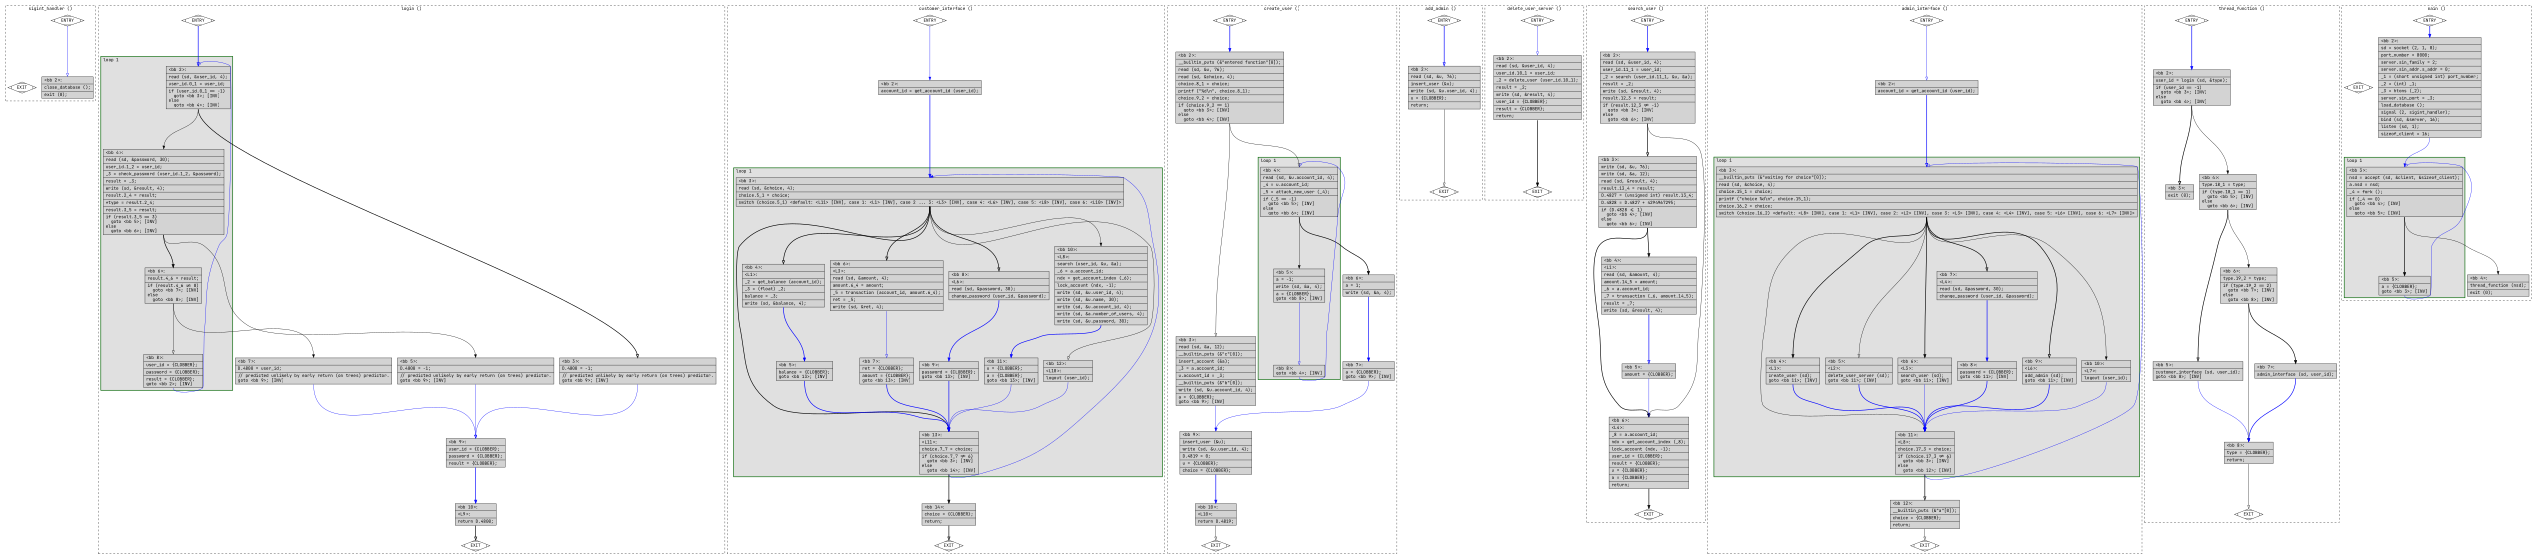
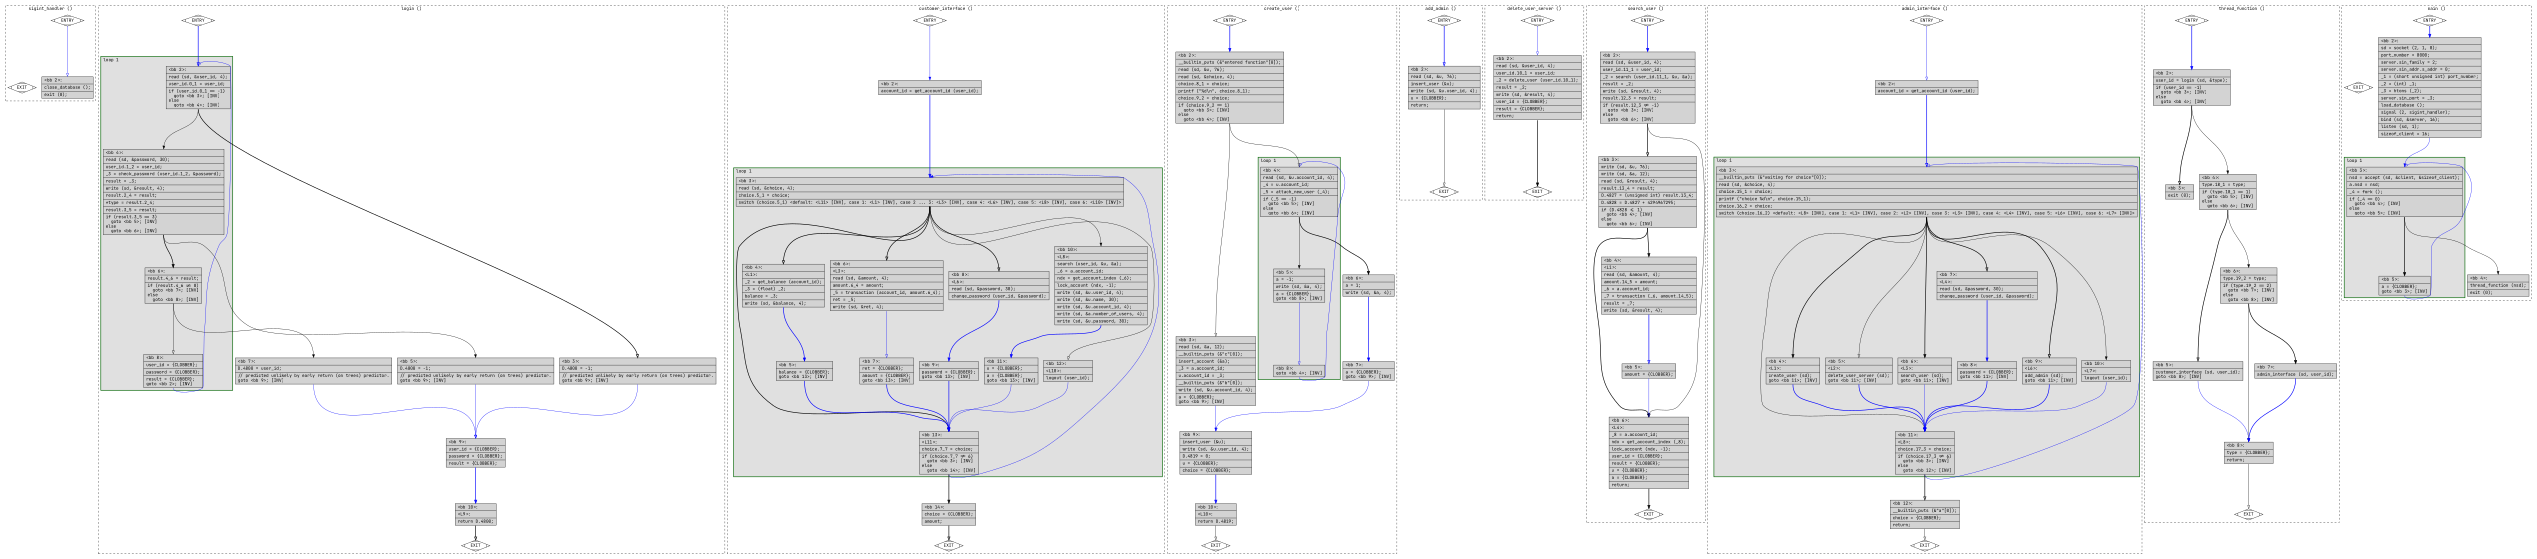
node "<bb 14>:": text "return;" -> "amount;"
